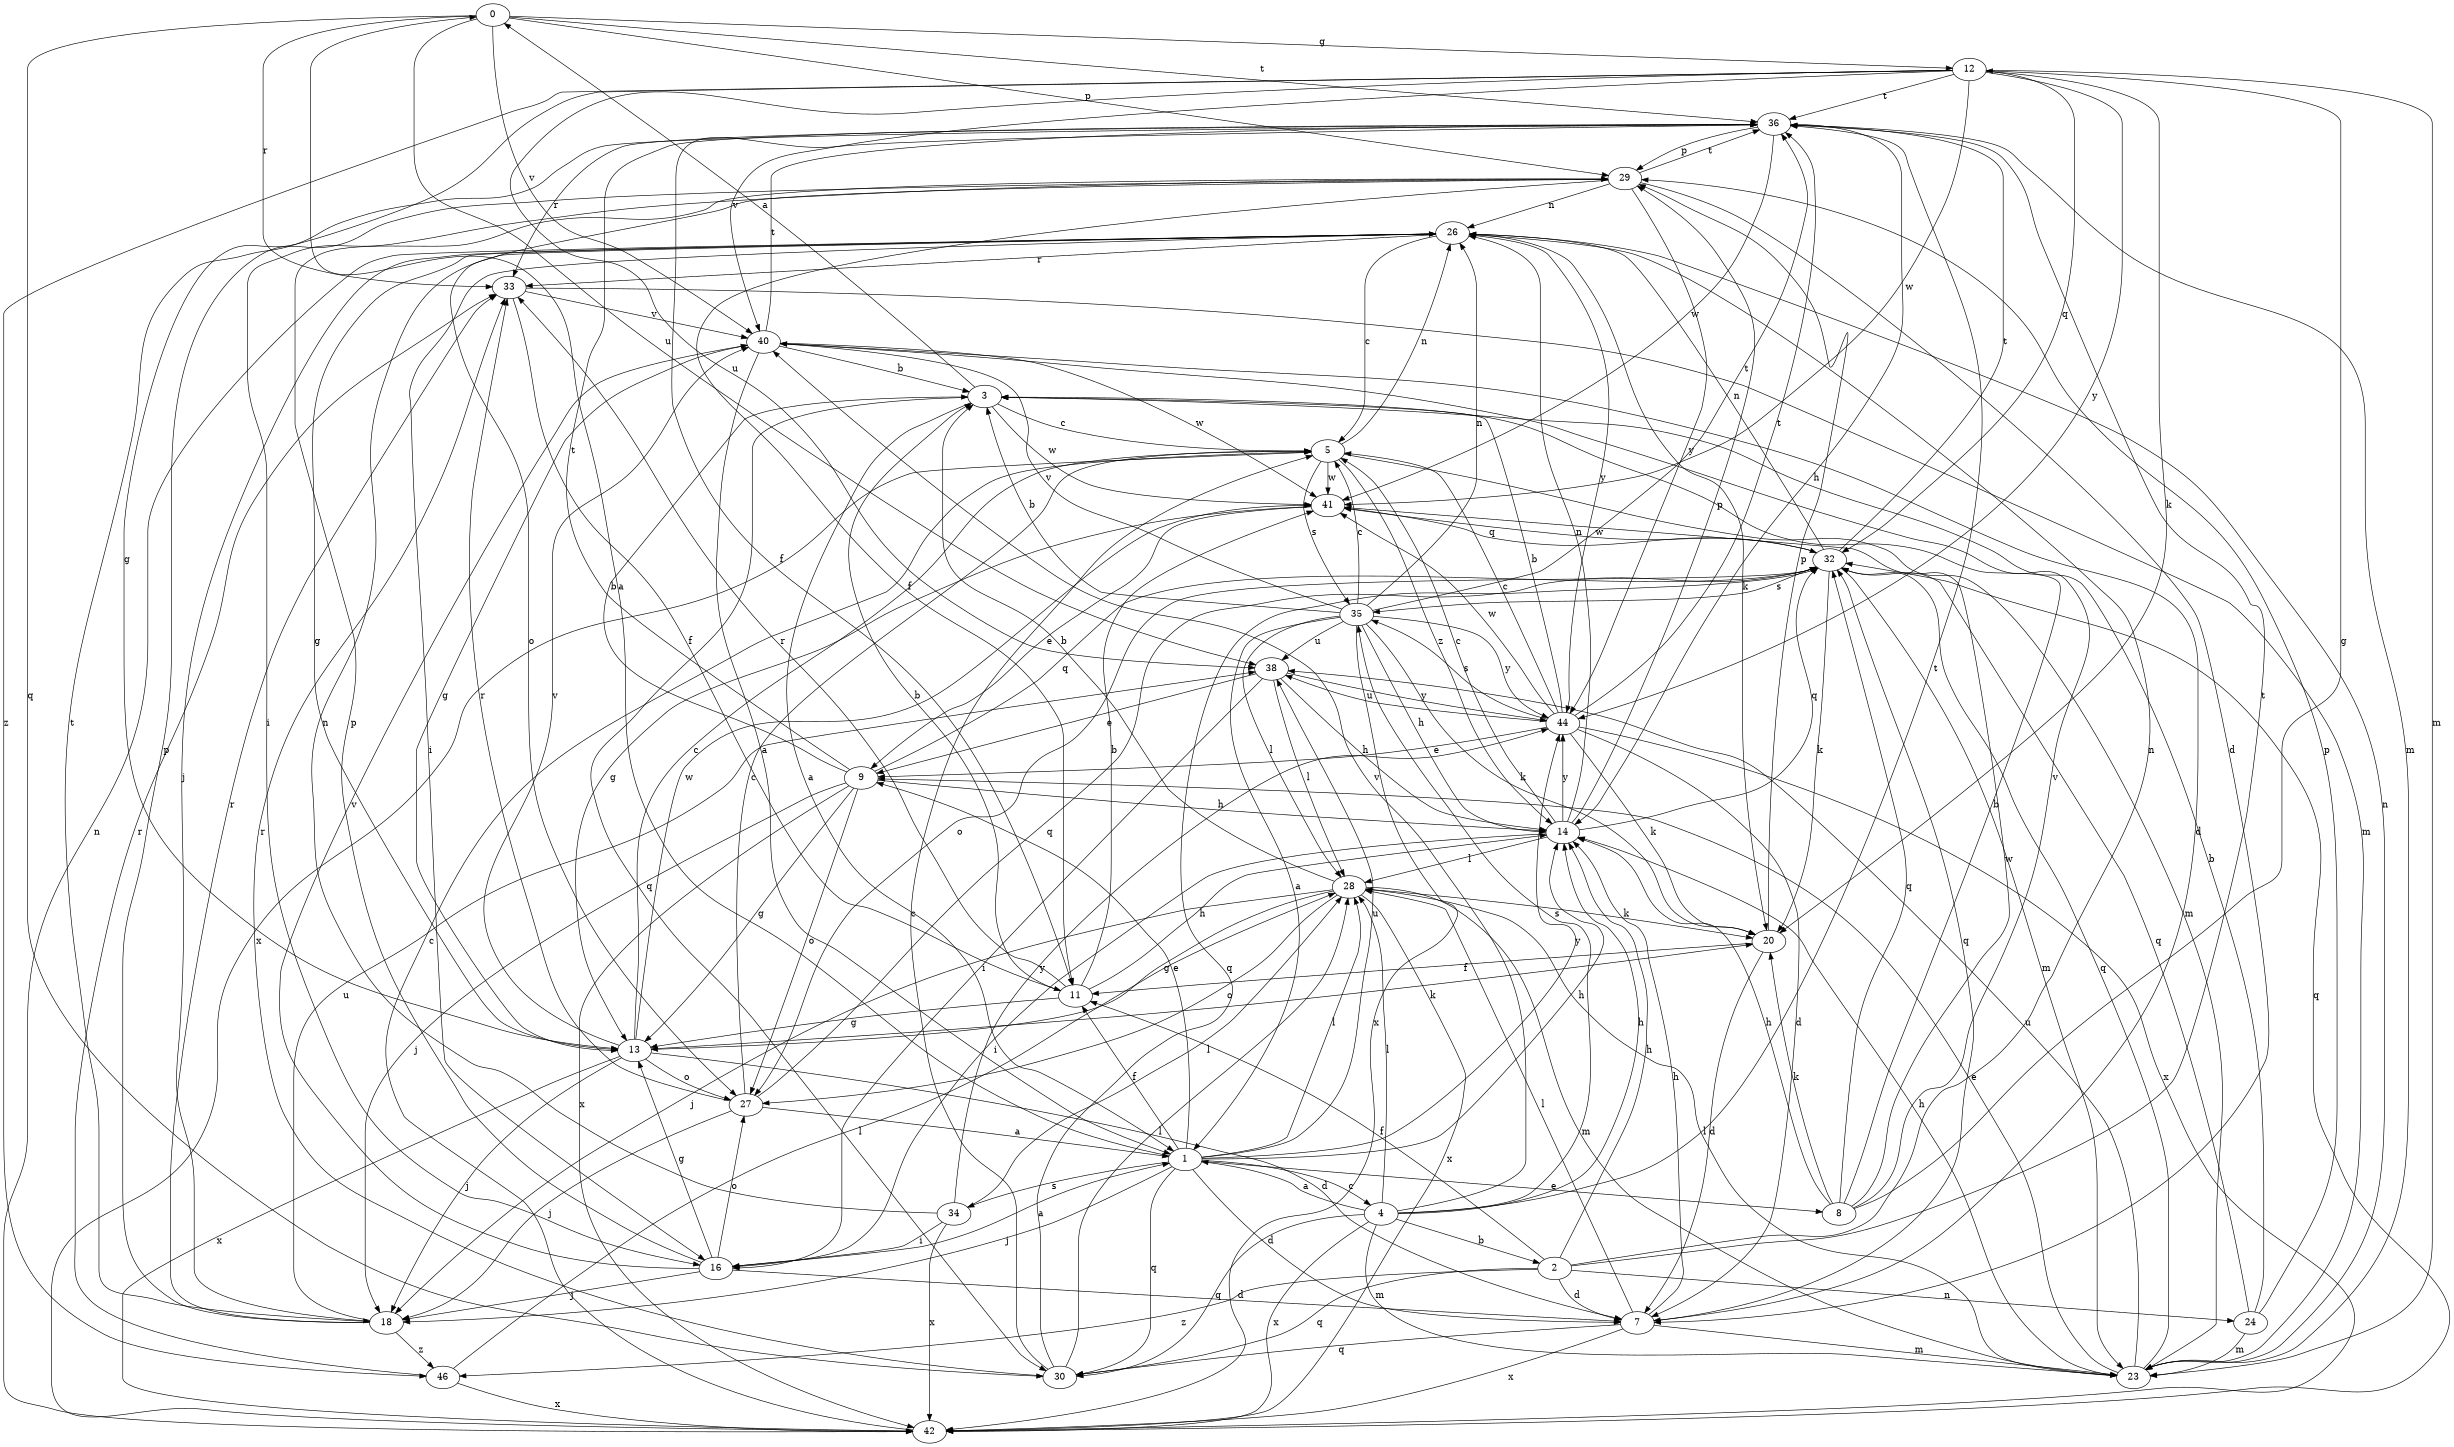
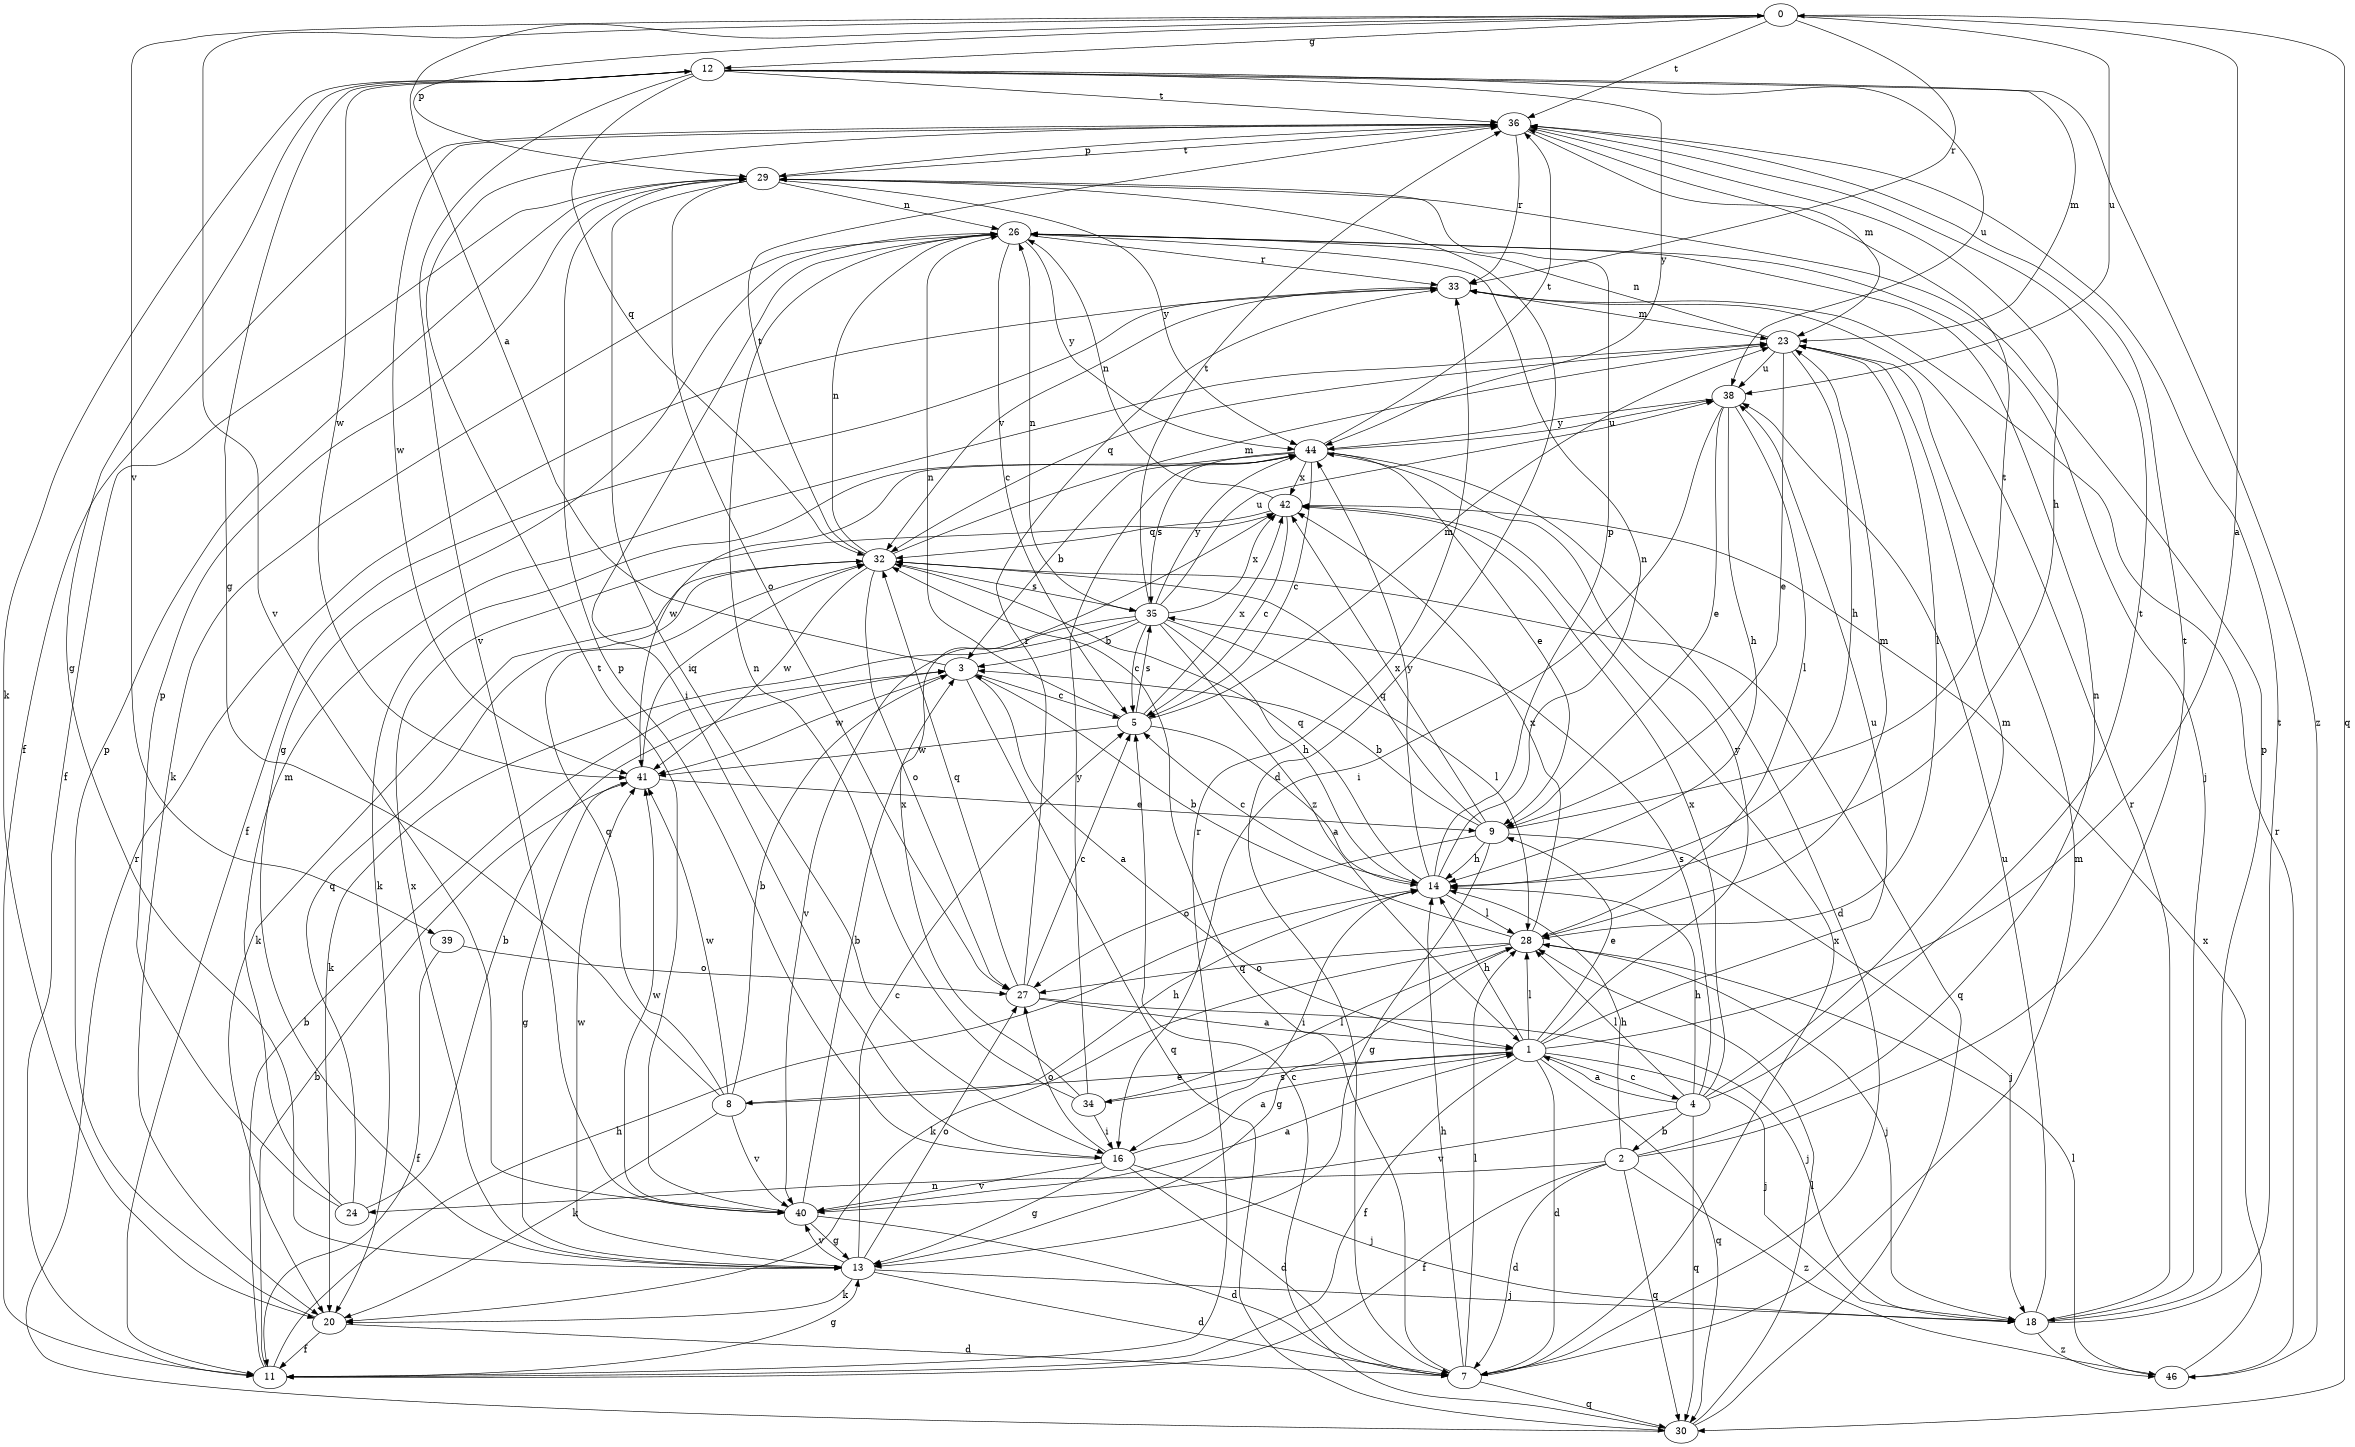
edge "33" -> "40": now "33" -> "32"
node "39": added
